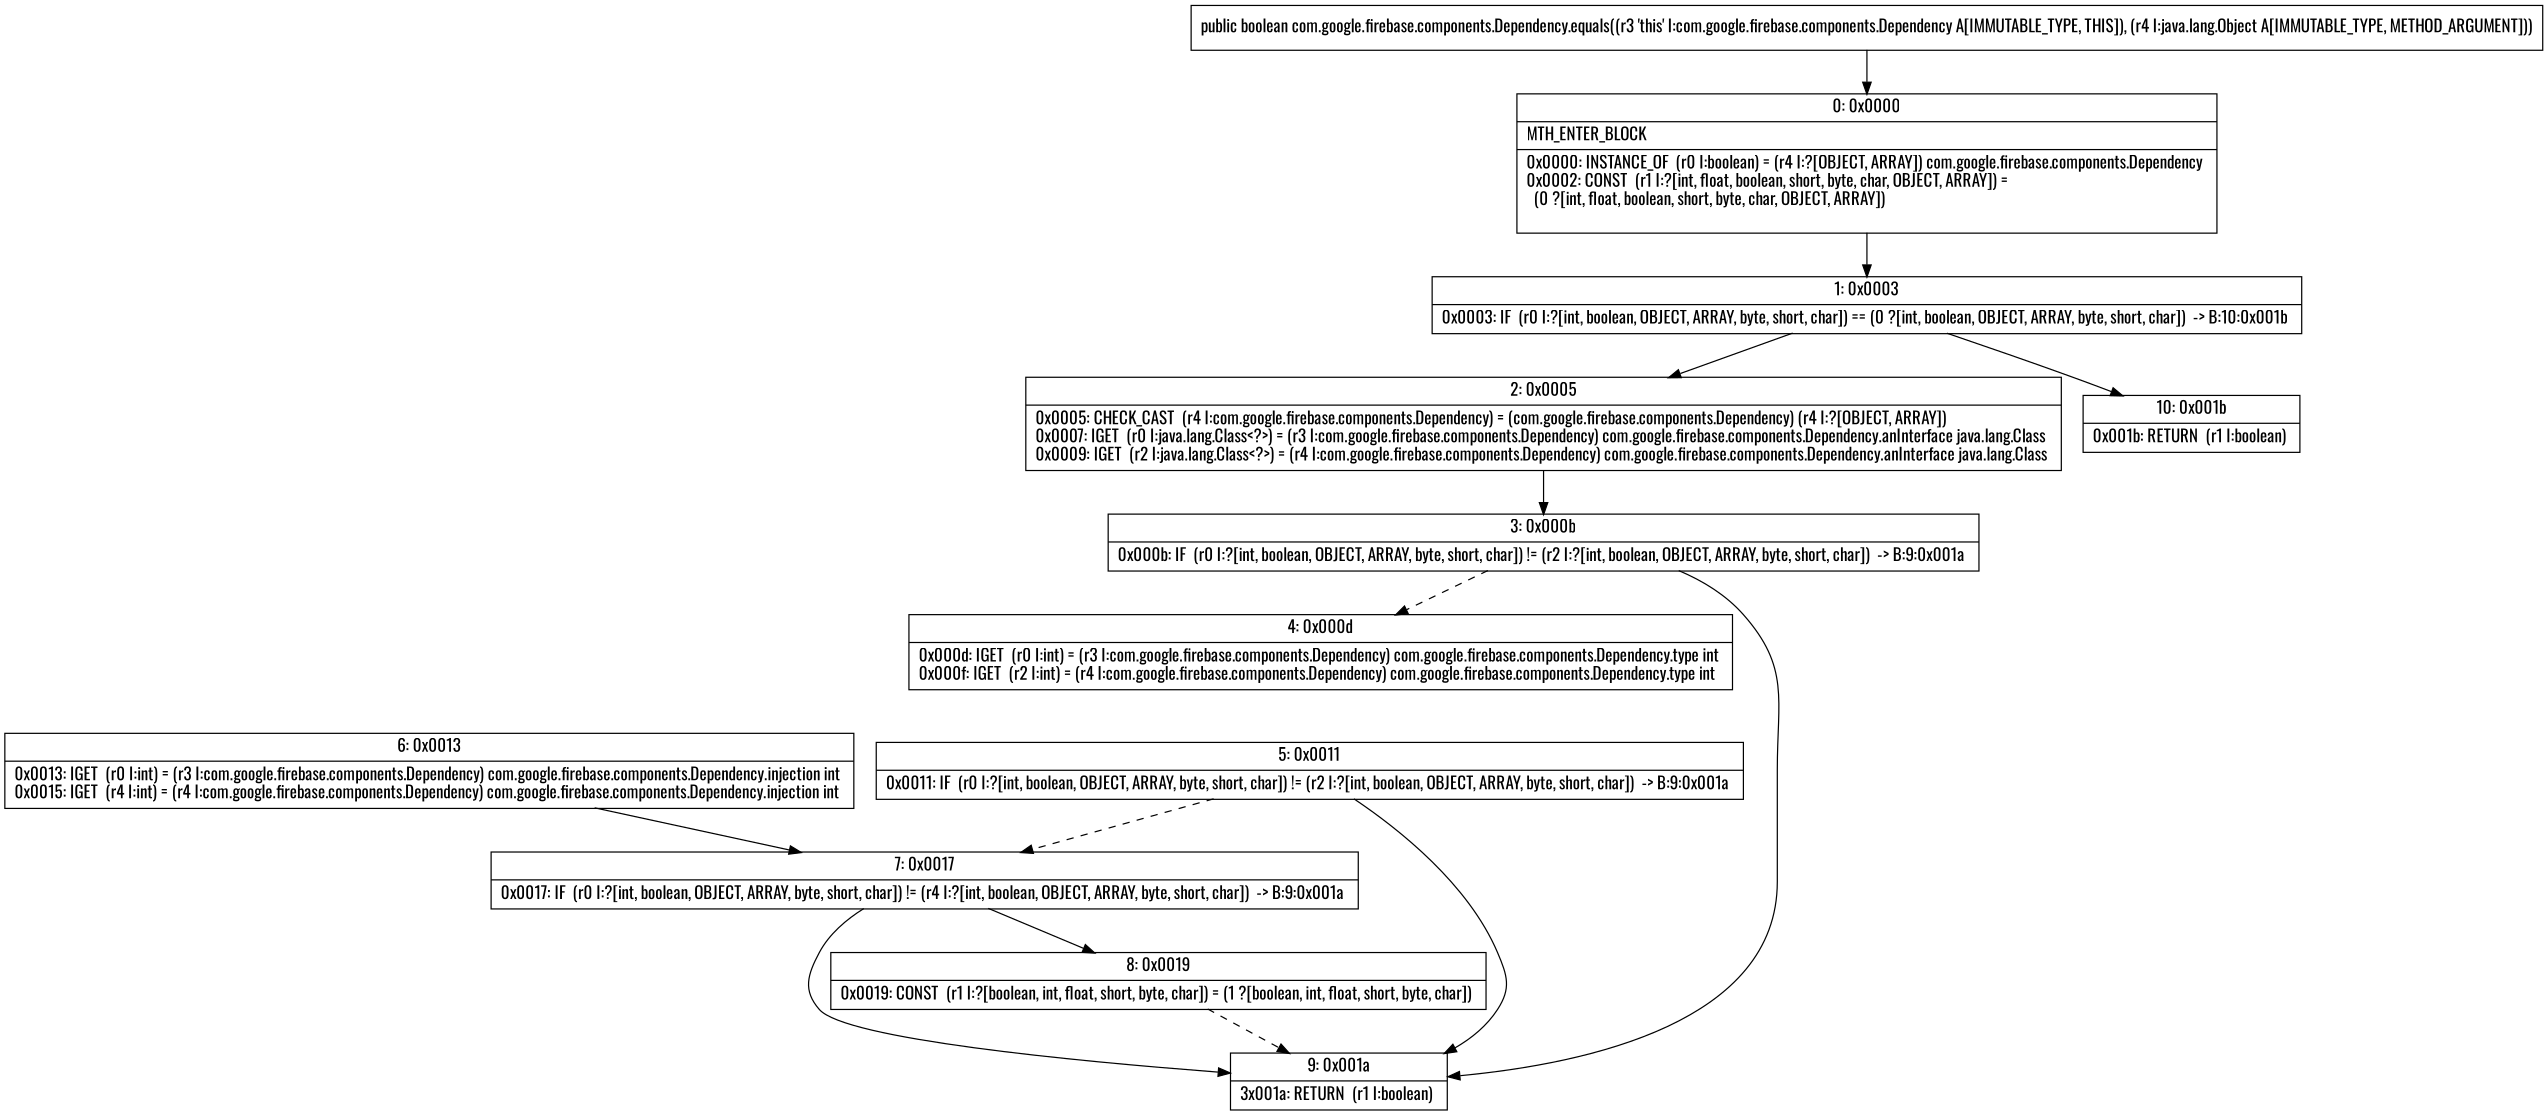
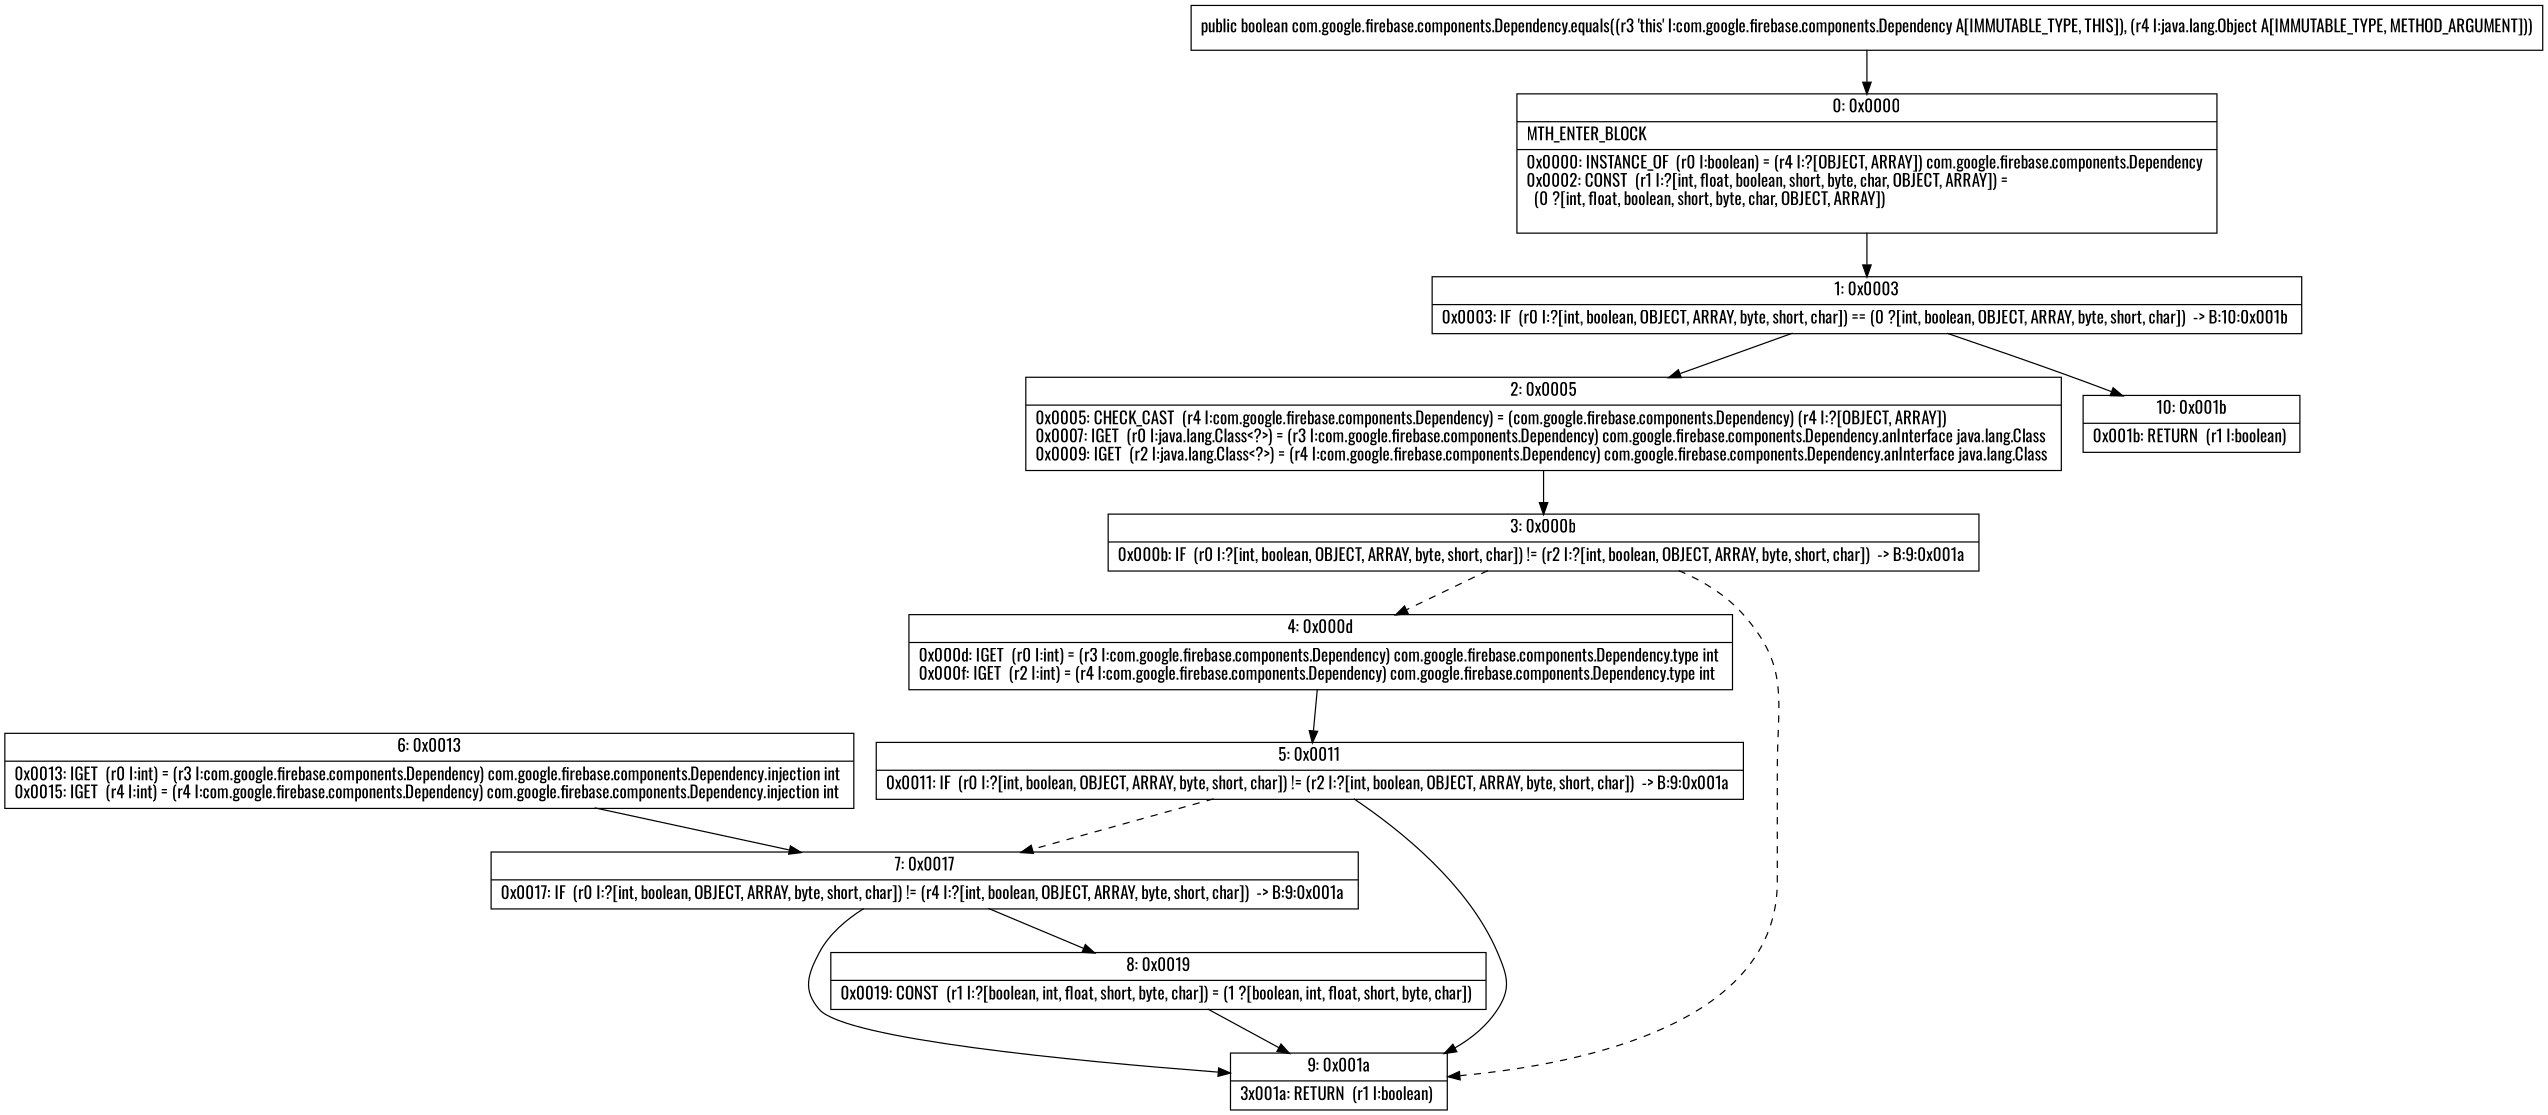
edge "4: 0x000d" -> "5: 0x0011": added
edge "3: 0x000b" -> "9: 0x001a": style solid -> dashed
edge "8: 0x0019" -> "9: 0x001a": style dashed -> solid
